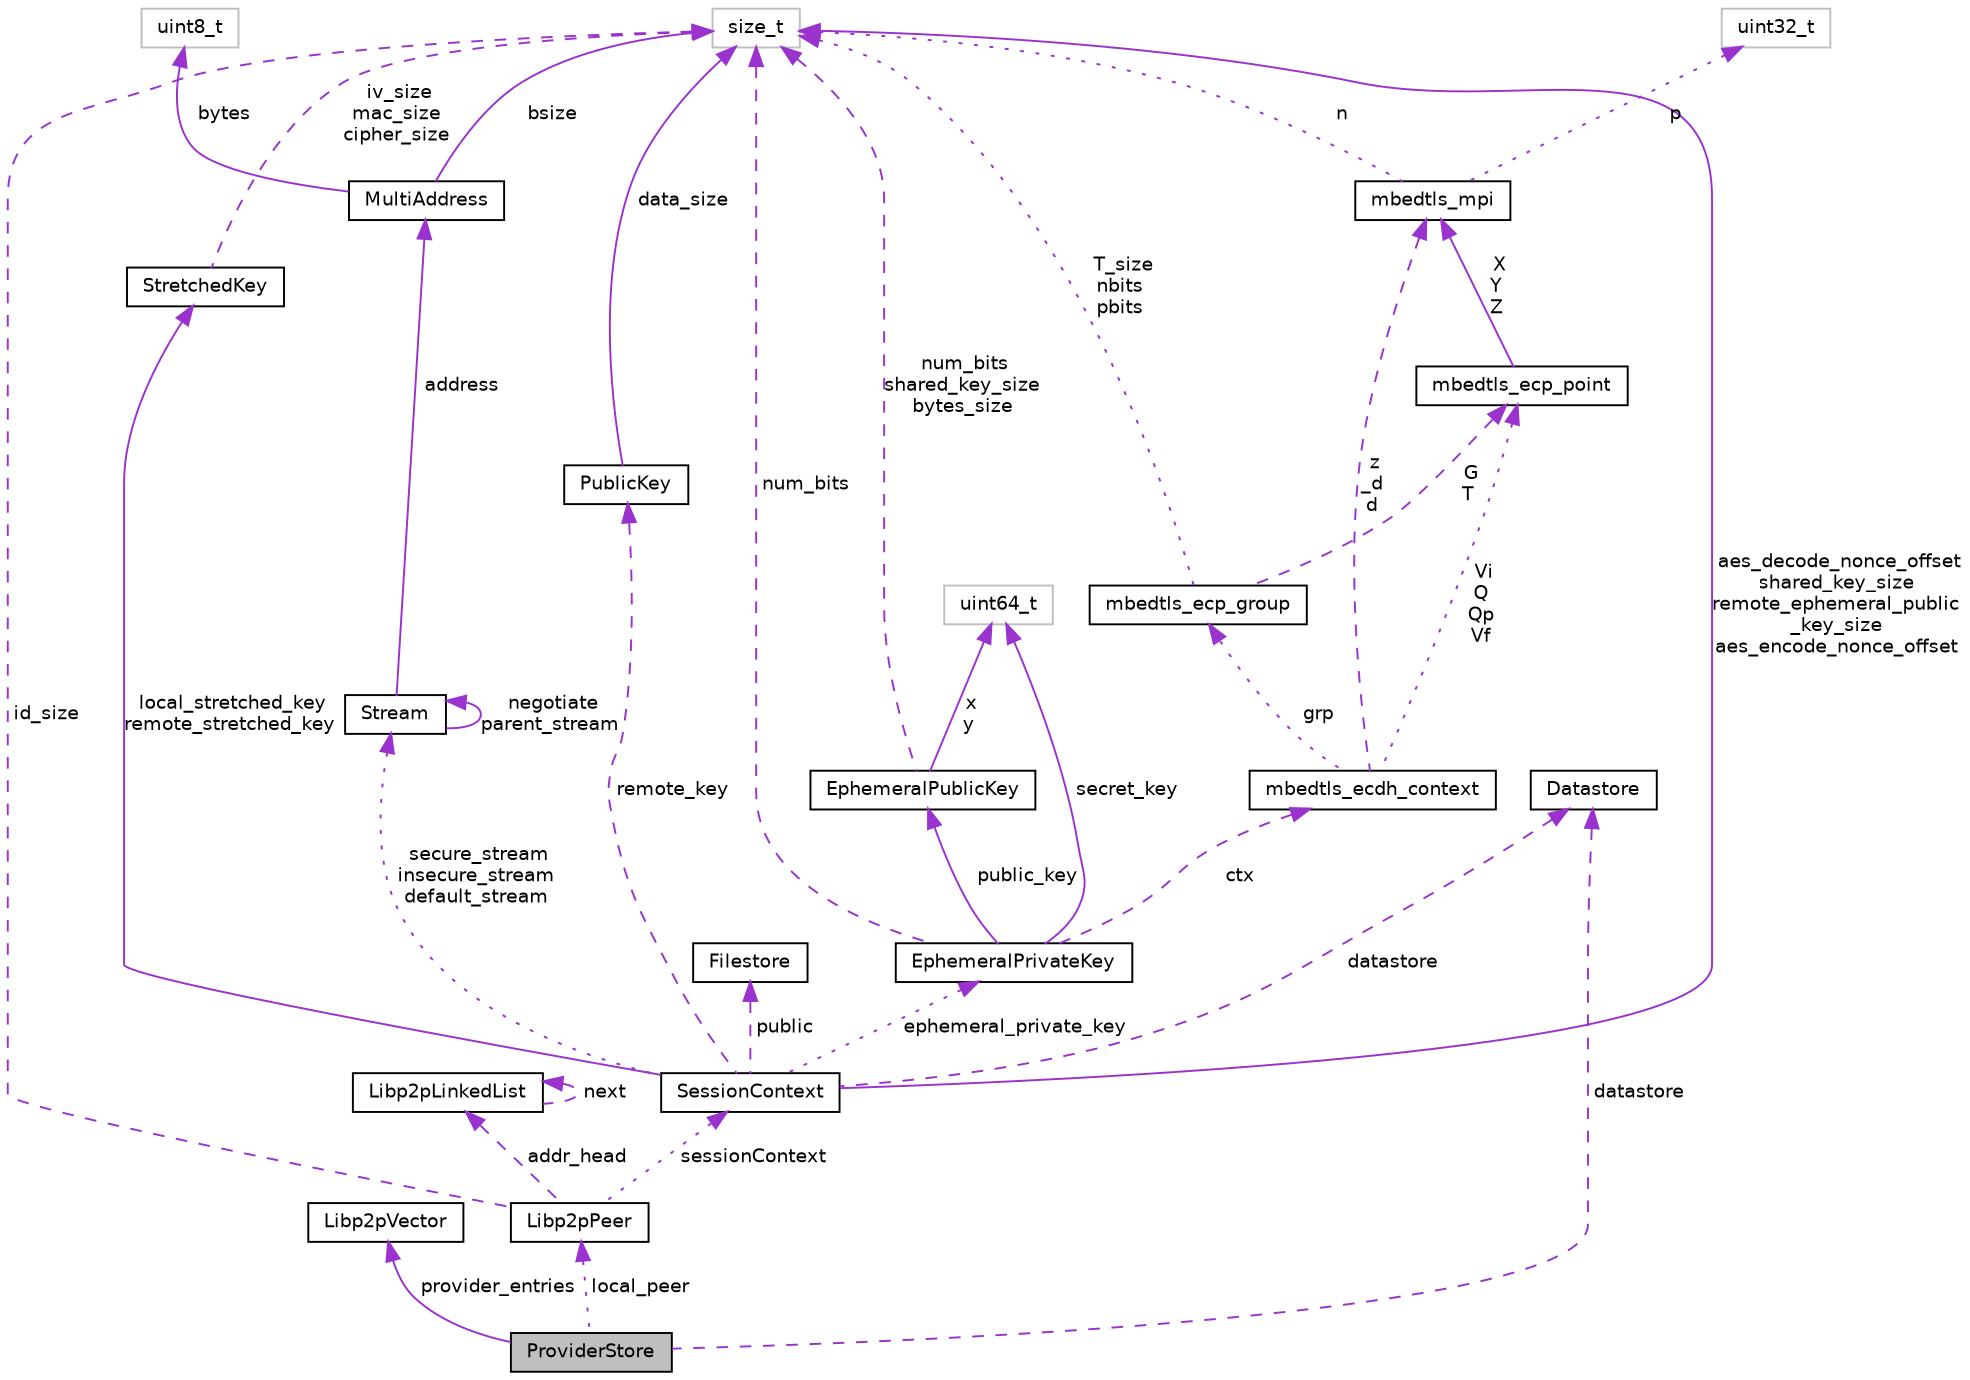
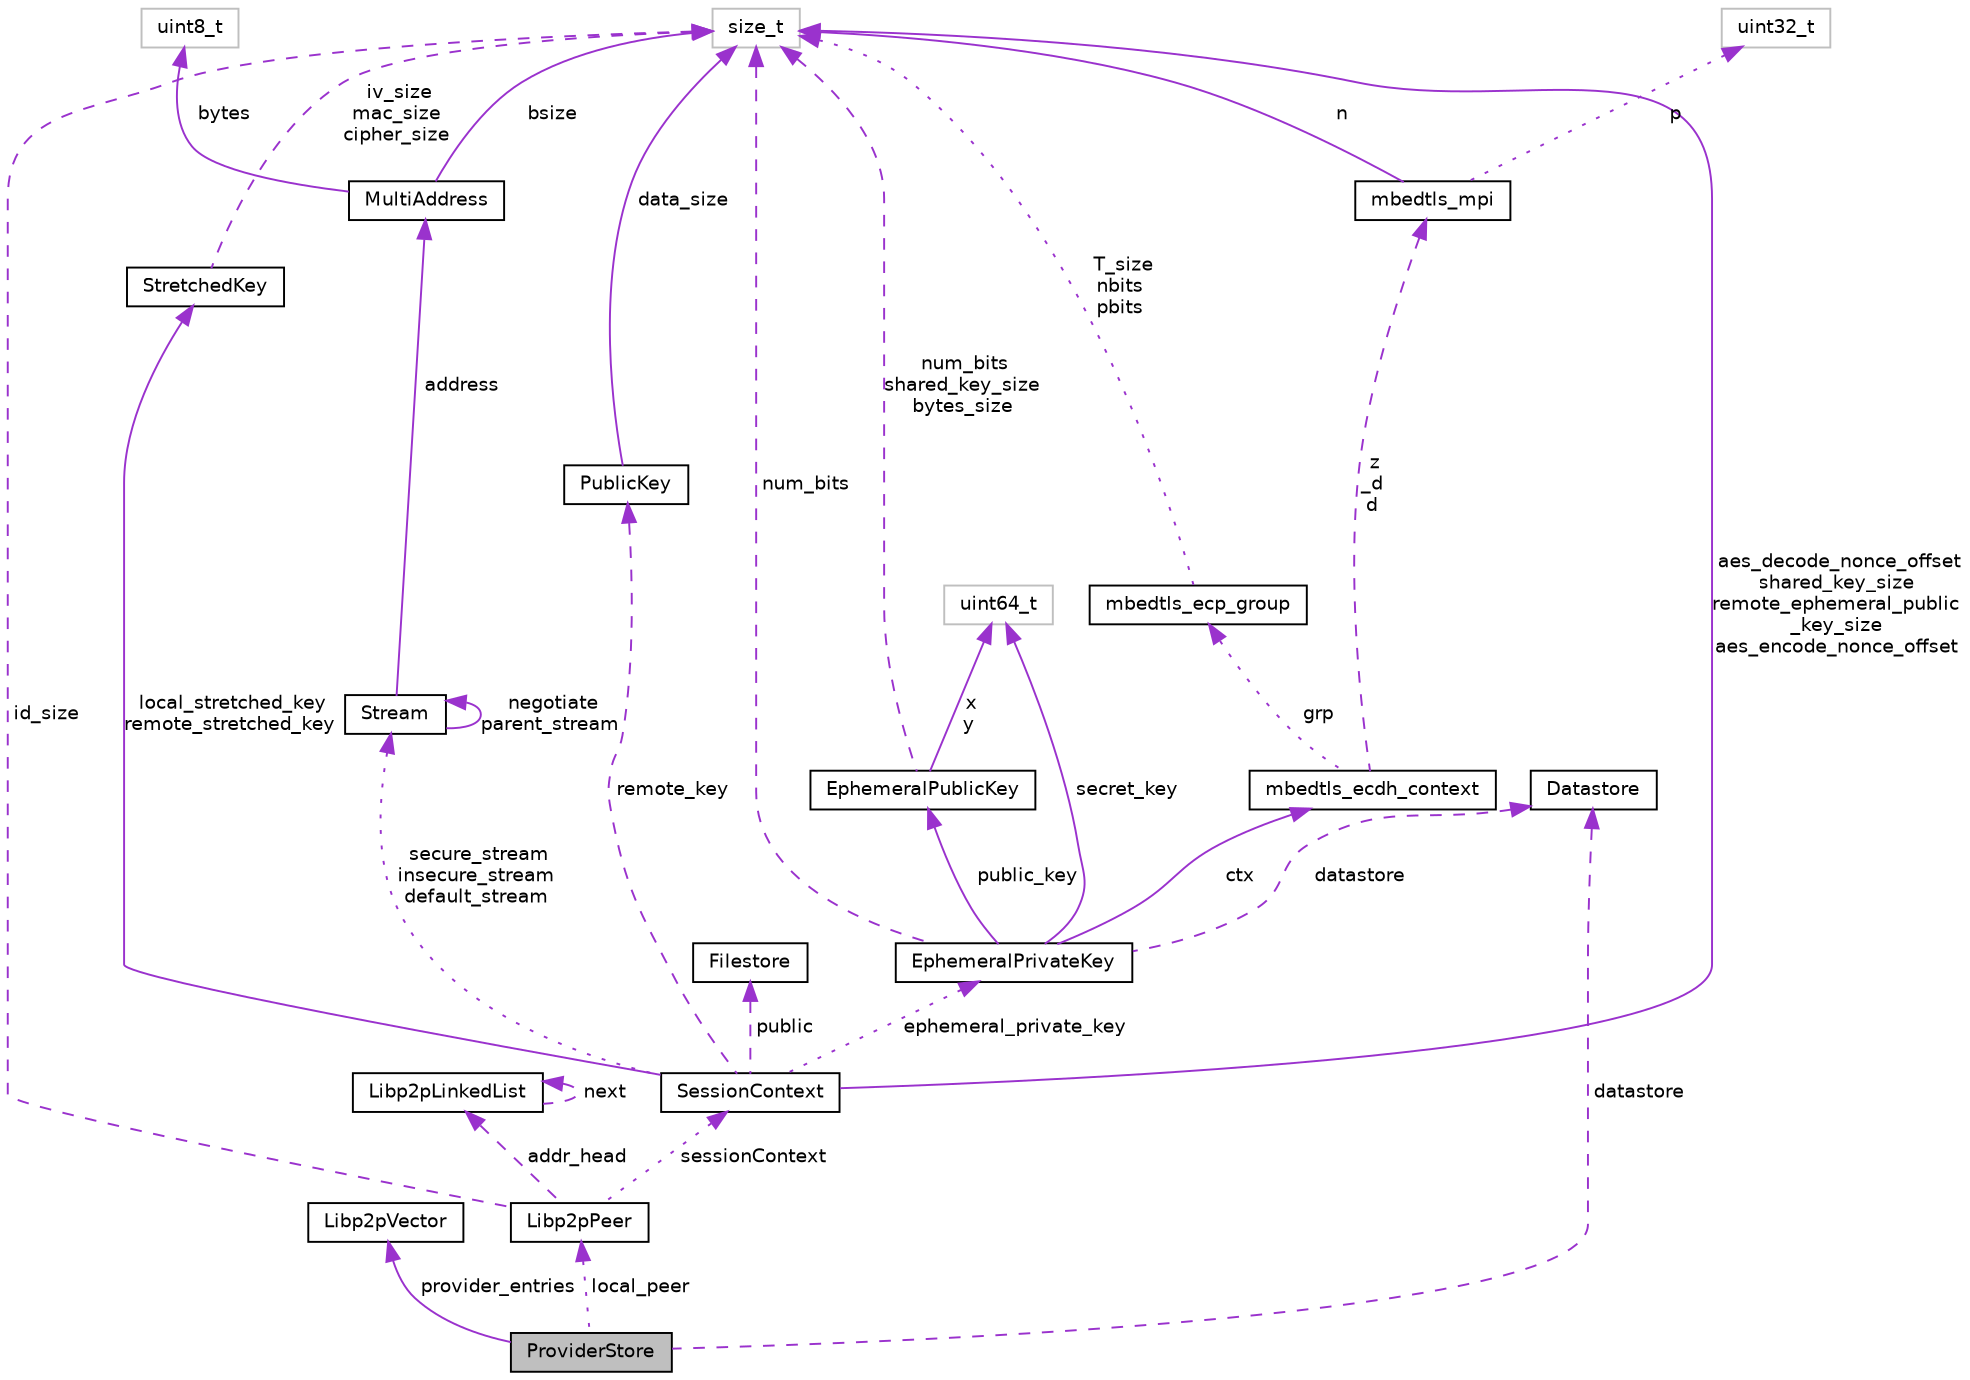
edge "mbedtls_mpi" -> "size_t": style dotted -> solid
node "mbedtls_ecp_point": removed
edge "EphemeralPrivateKey" -> "mbedtls_ecdh_context": style dashed -> solid
edge "SessionContext" -> "Datastore": now "EphemeralPrivateKey" -> "Datastore"
